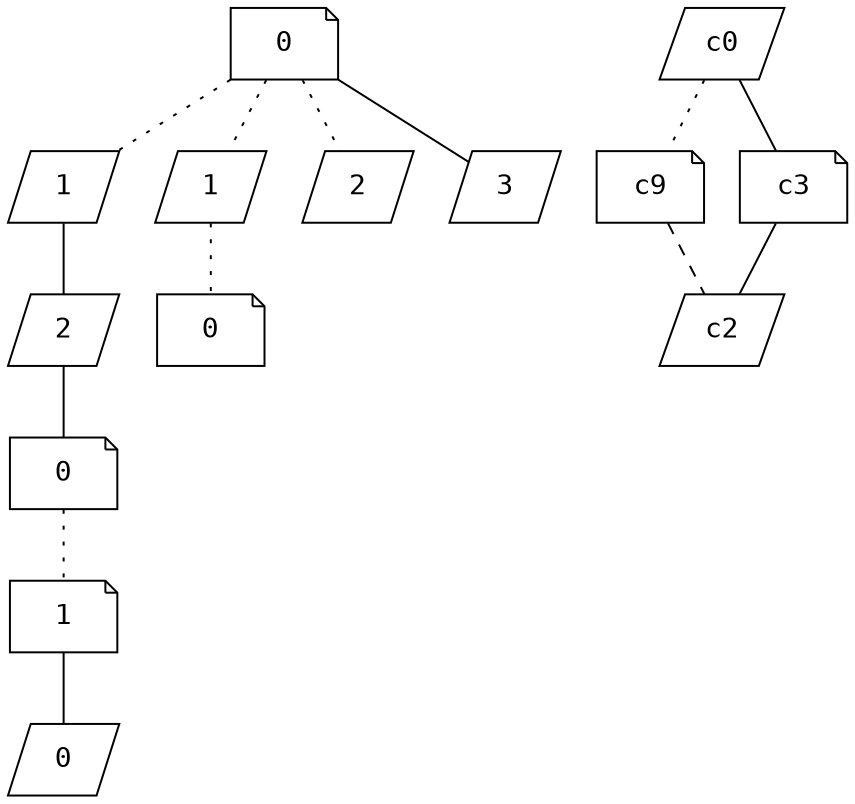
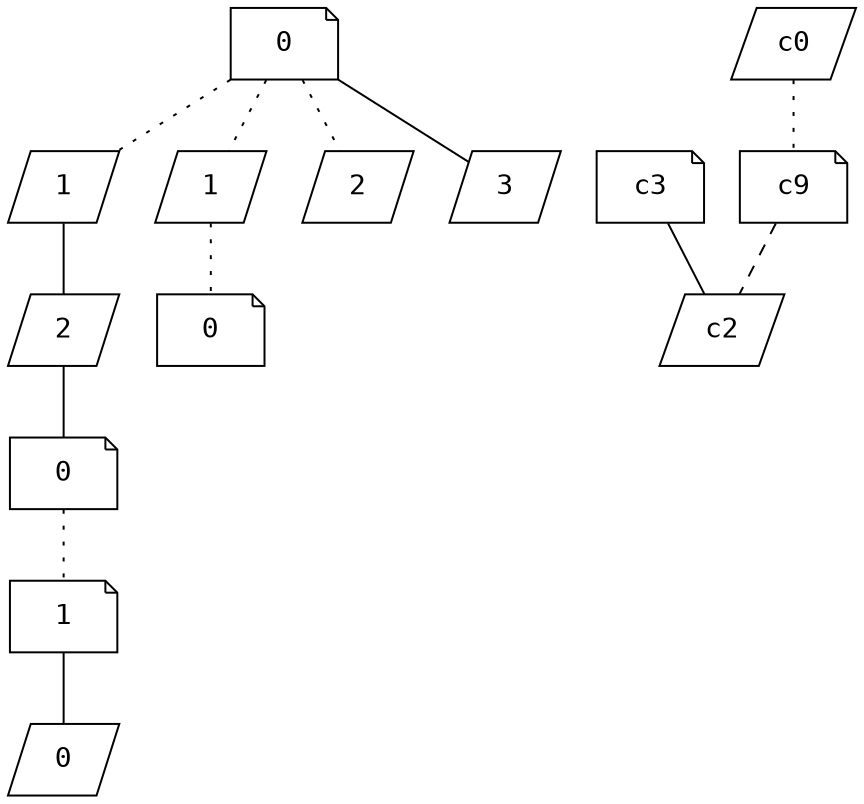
edge "c0" -- "c3": removed
